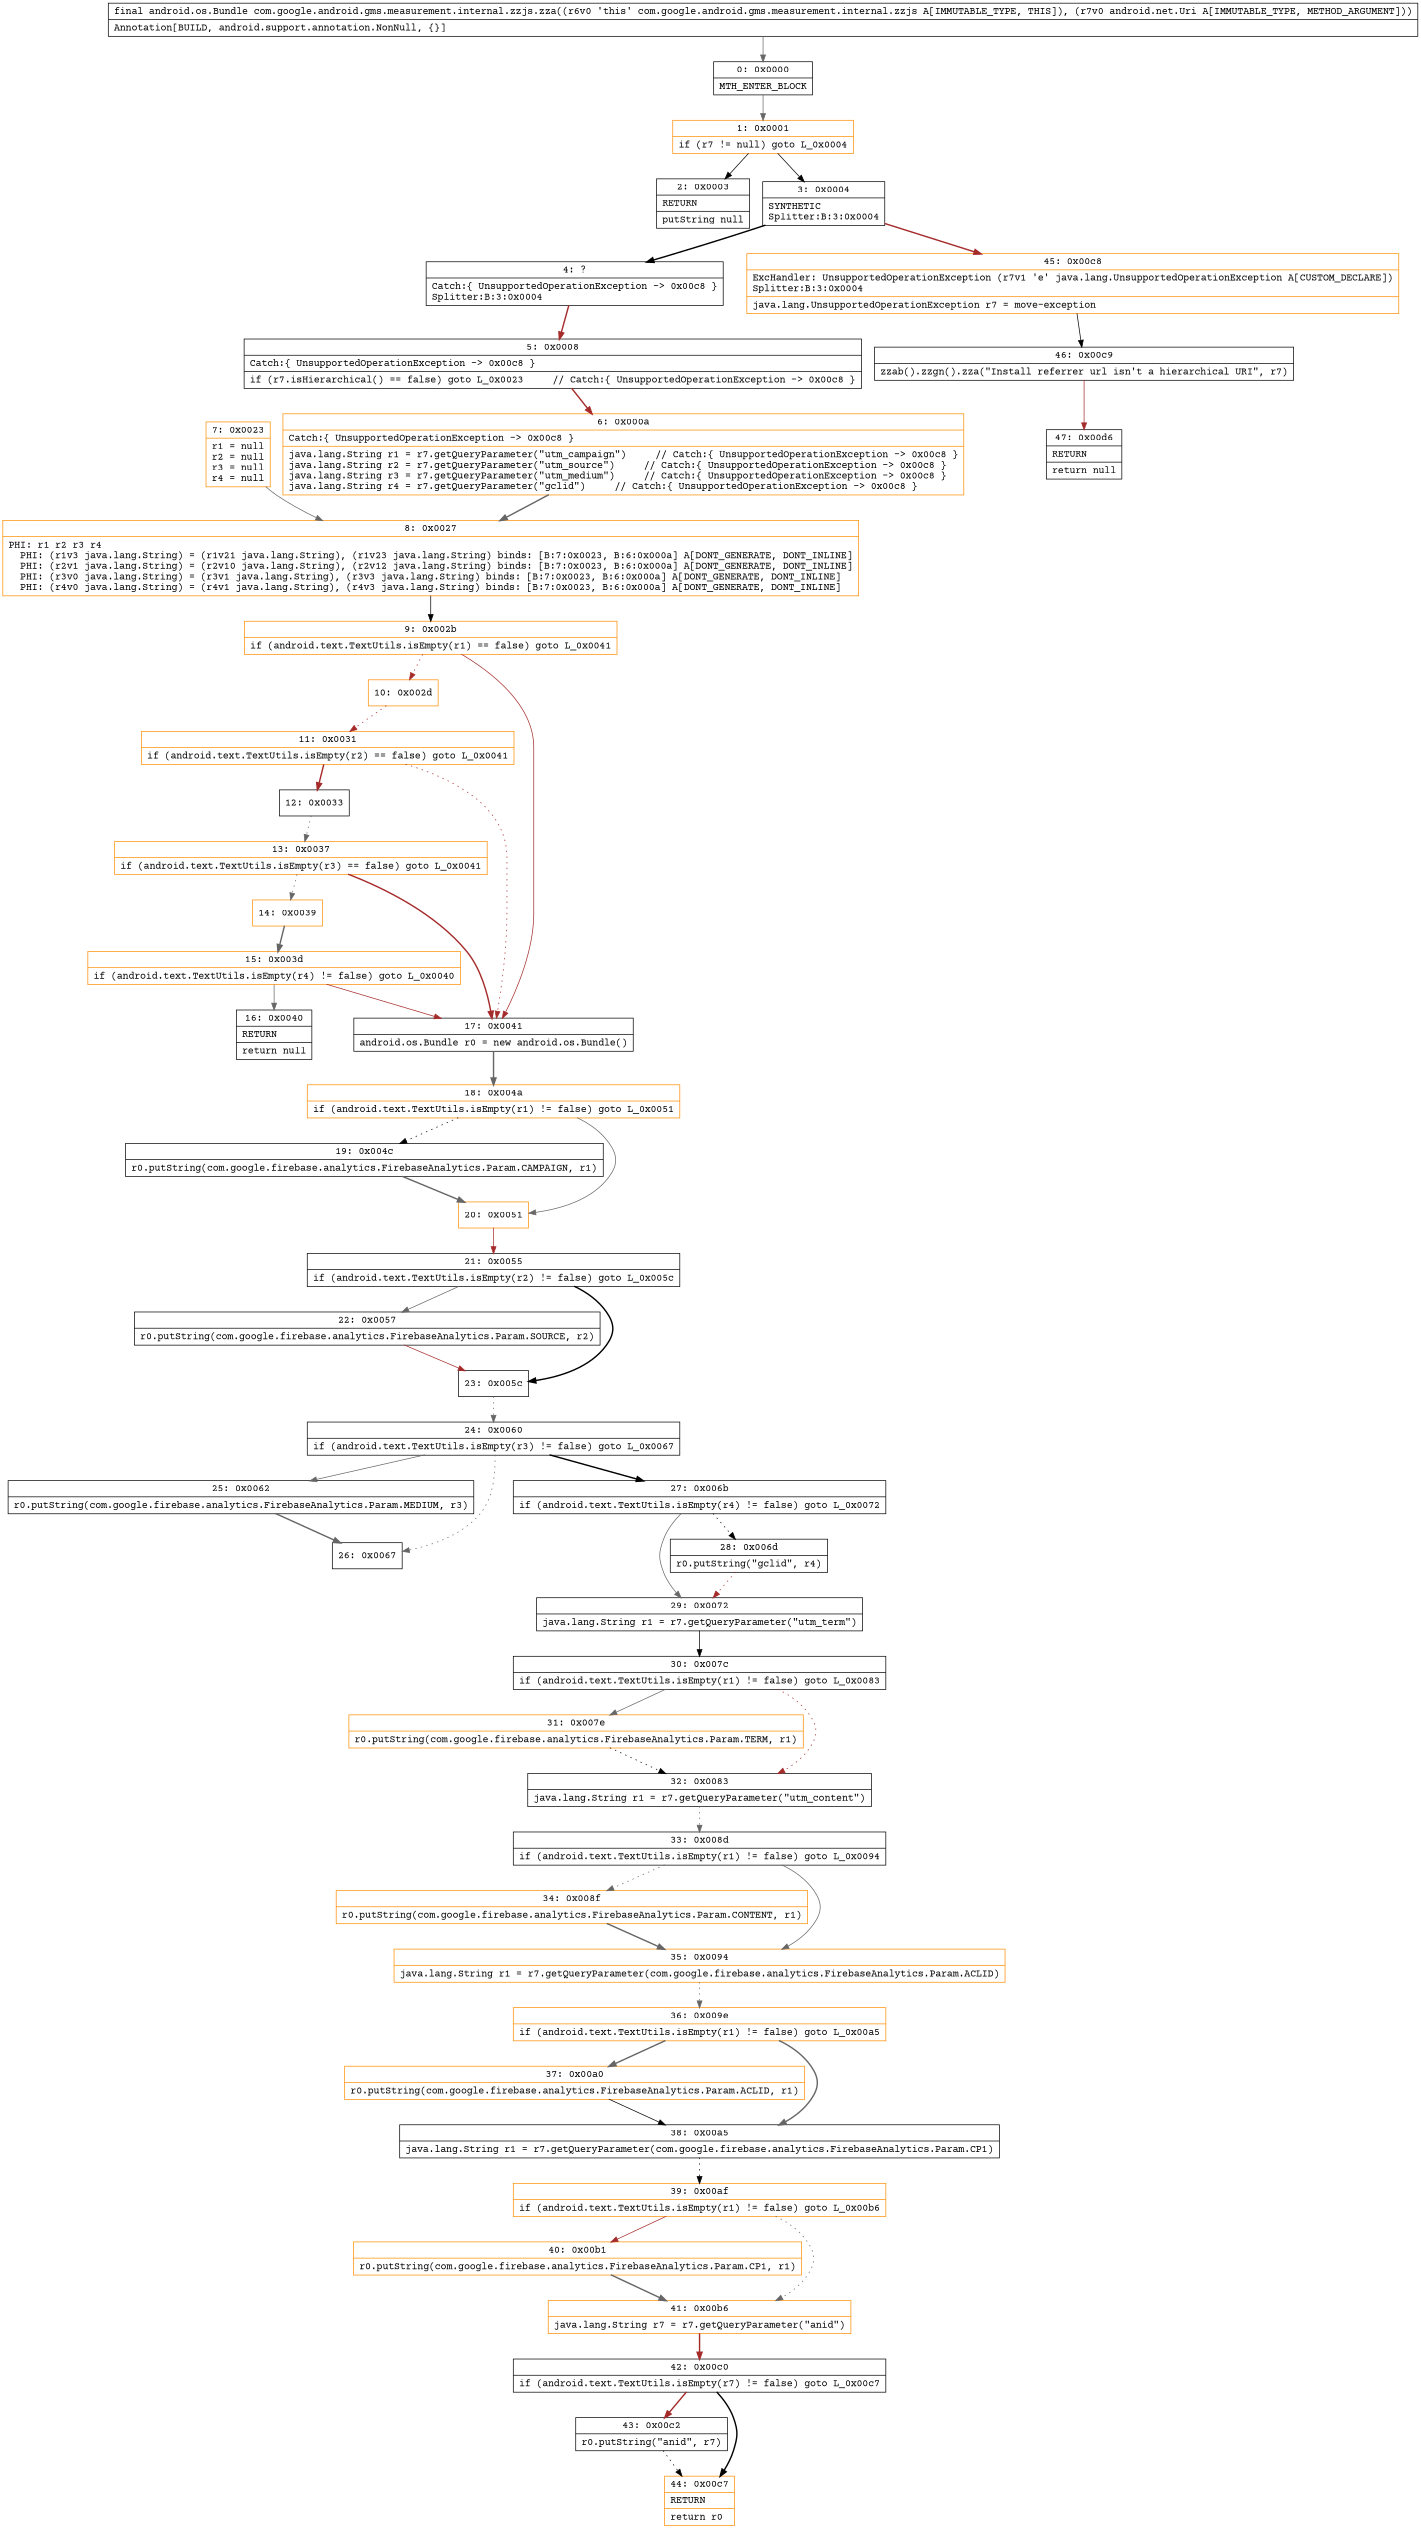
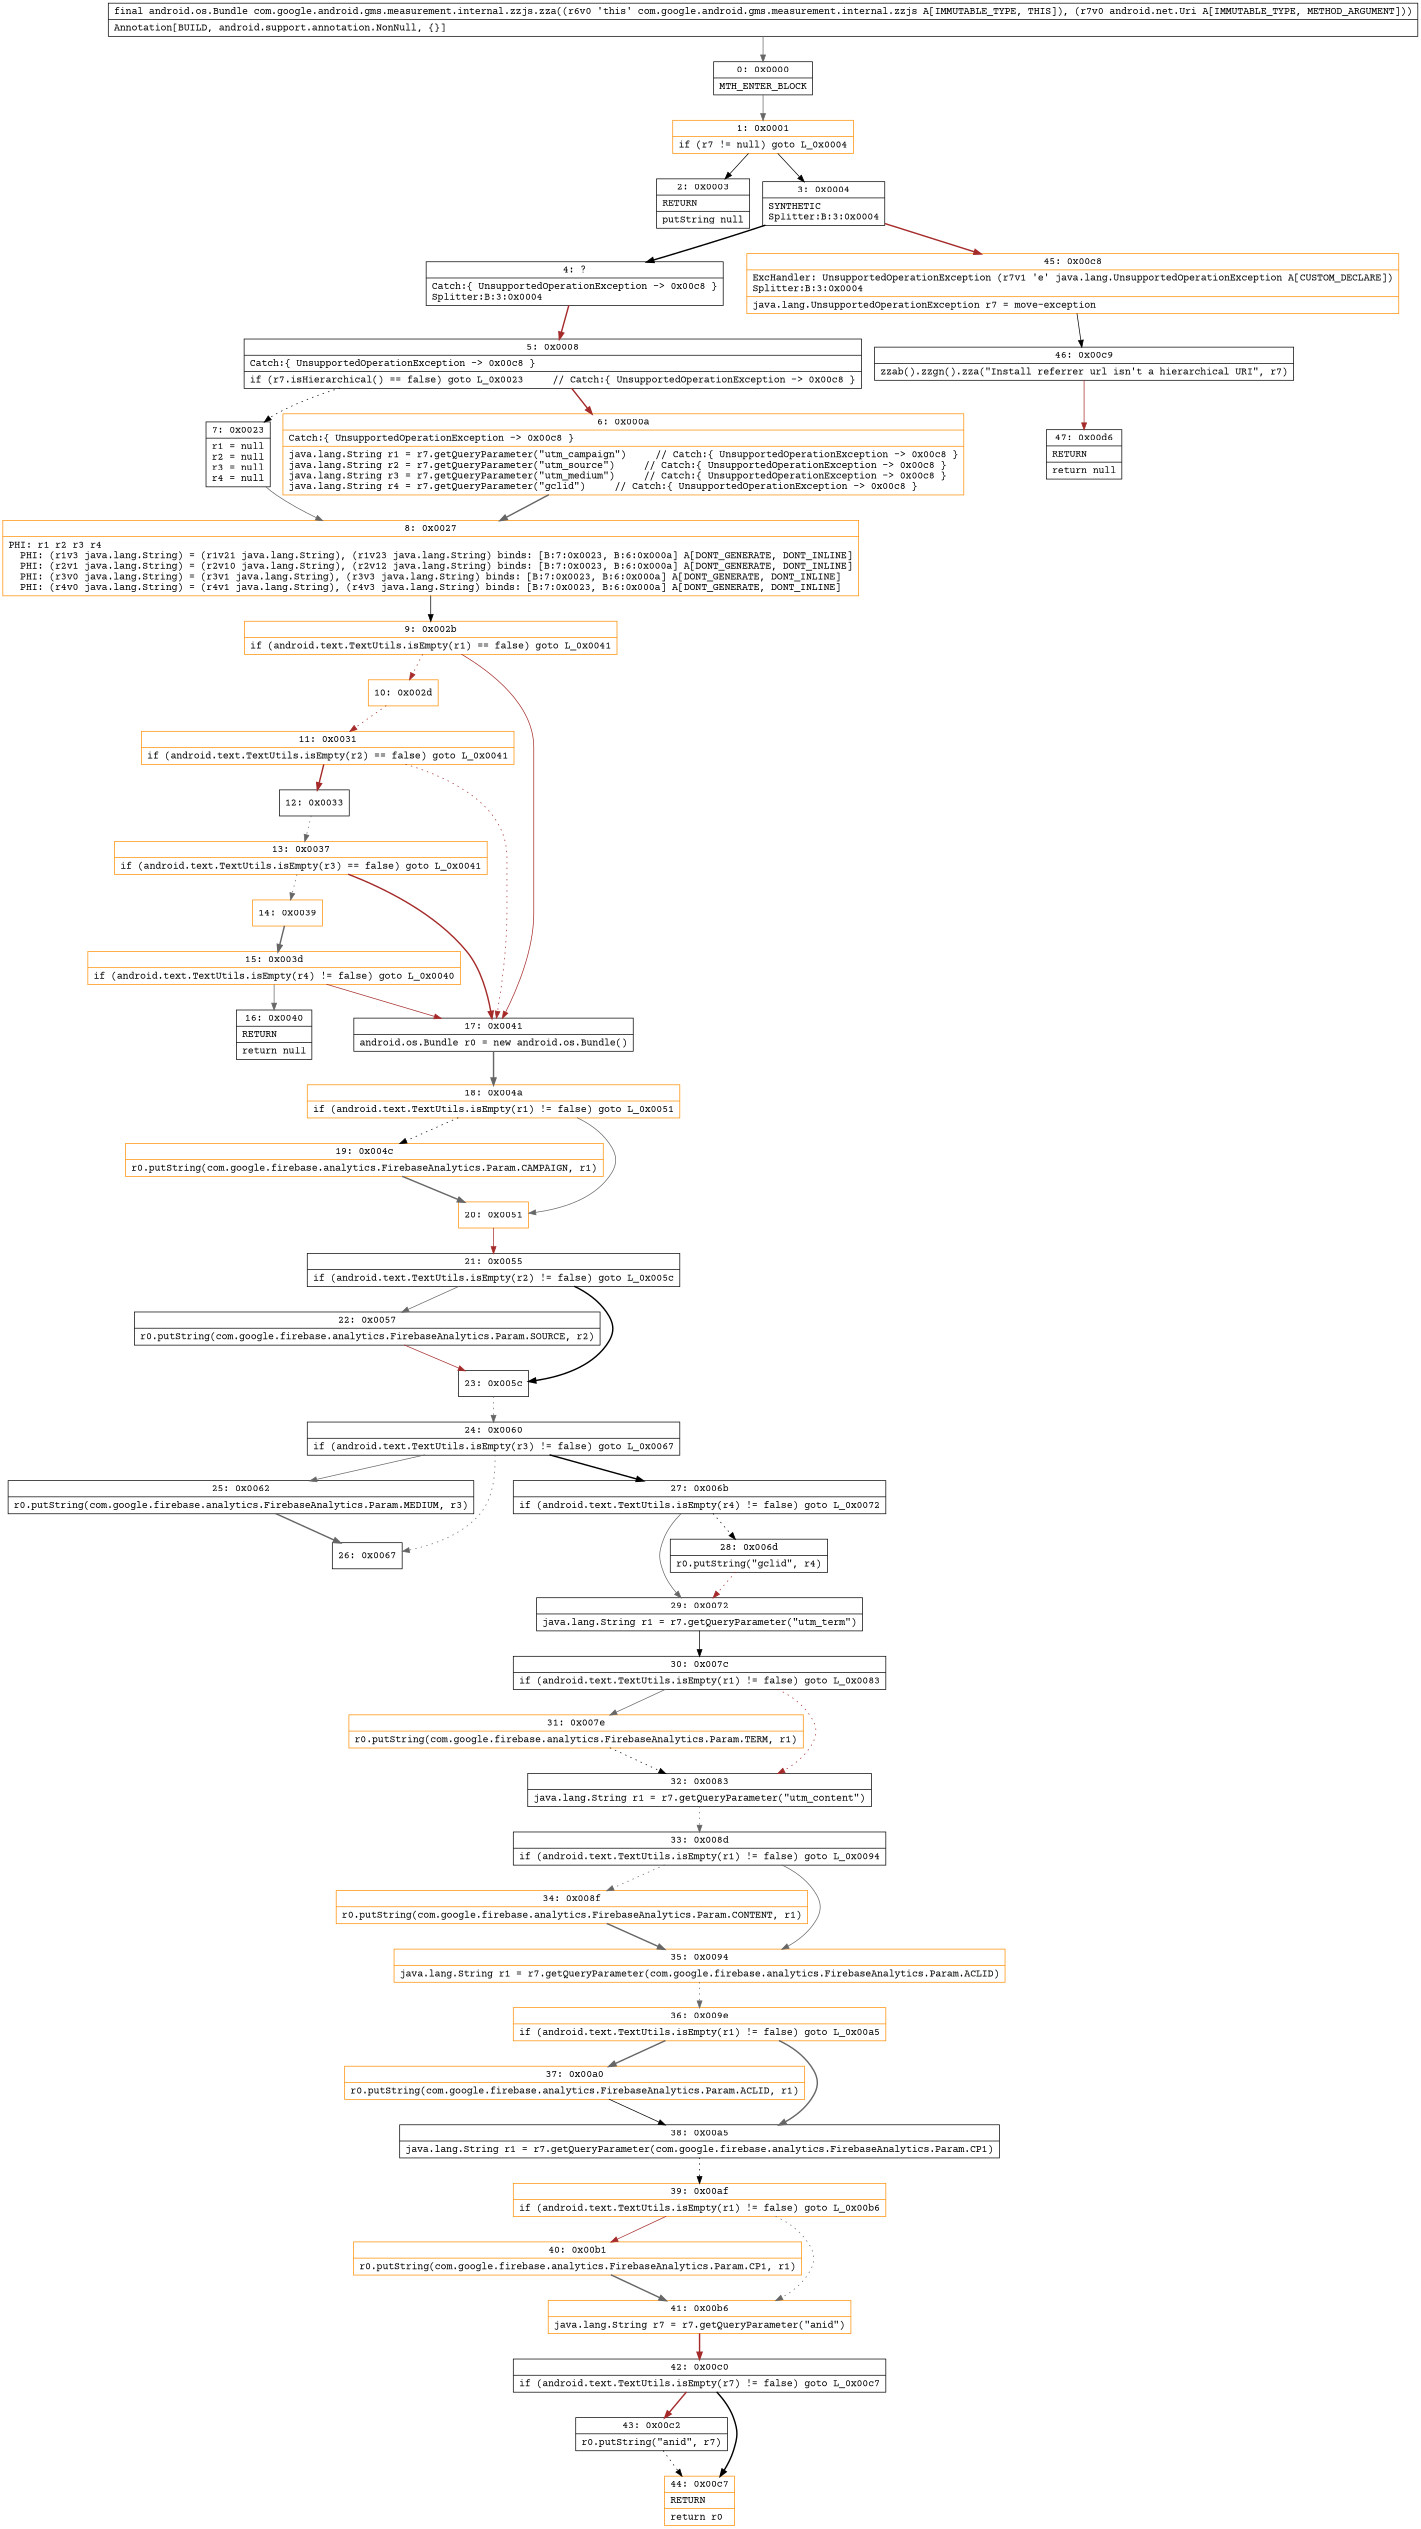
edge "5: 0x0008" -> "7: 0x0023": added
node "7: 0x0023": color darkorange -> black
node "19: 0x004c": color black -> darkorange
